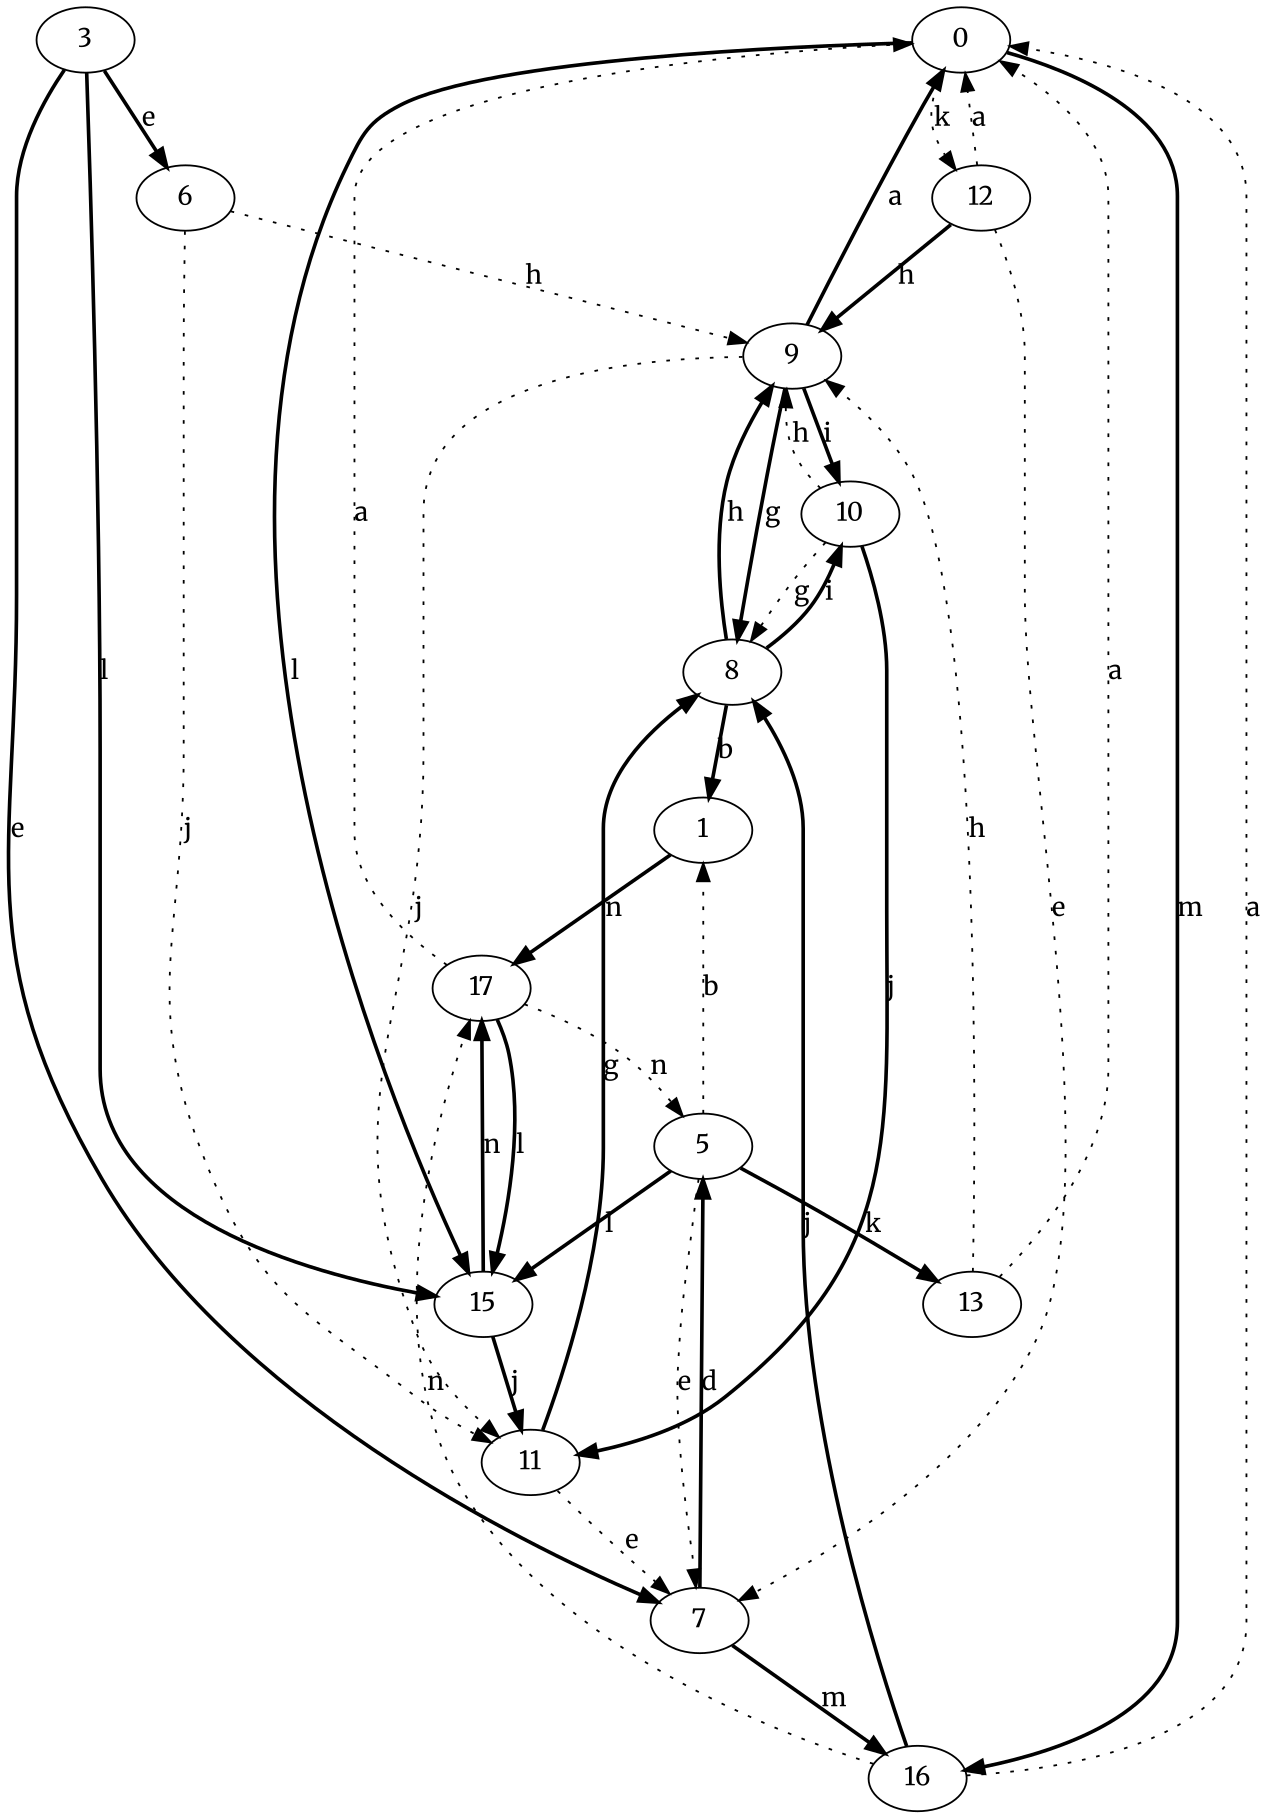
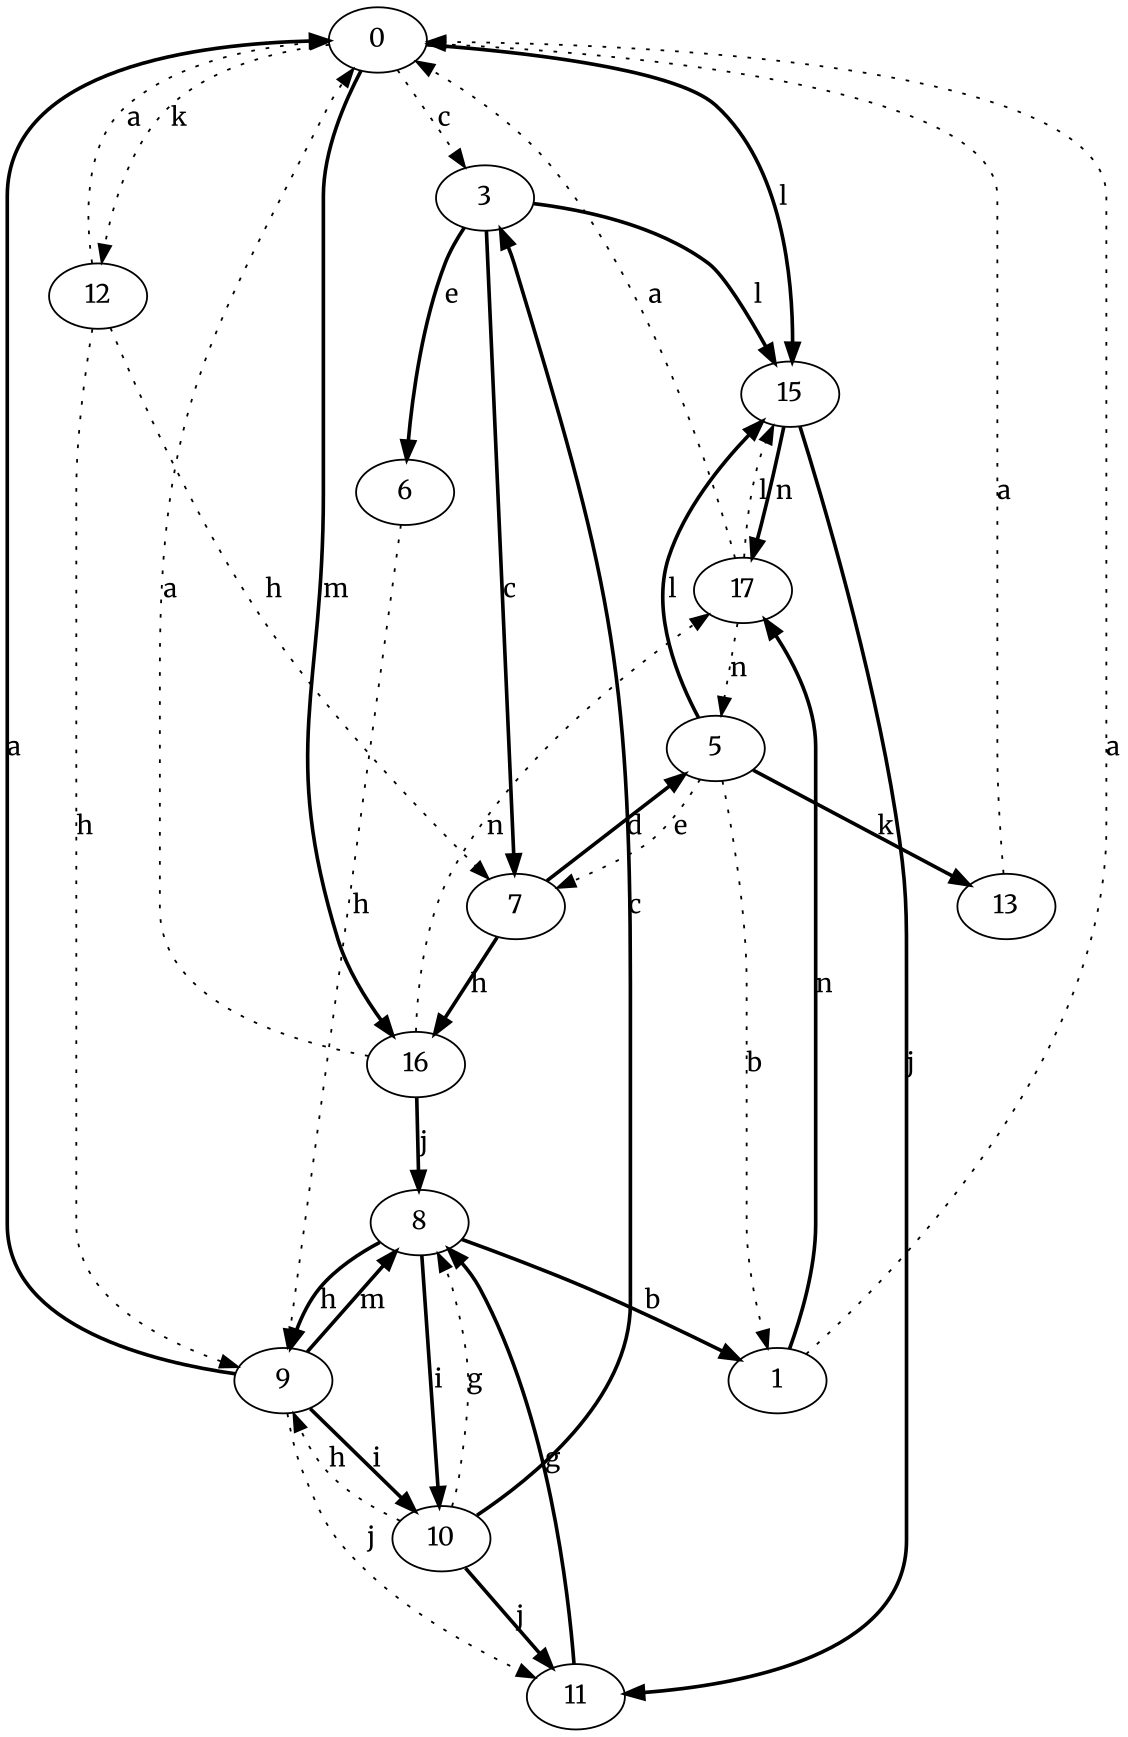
edge "0" -> "3": added, label "c"
edge "12" -> "9": style bold -> dotted
edge "1" -> "0": added, label "a"
edge "9" -> "8": label "g" -> "m"
edge "13" -> "9": removed, label "h"
edge "3" -> "7": label "e" -> "c"
edge "6" -> "11": removed, label "j"
edge "10" -> "3": added, label "c"
edge "12" -> "7": label "e" -> "h"
edge "17" -> "15": style bold -> dotted
edge "11" -> "7": removed, label "e"
edge "7" -> "16": label "m" -> "h"
